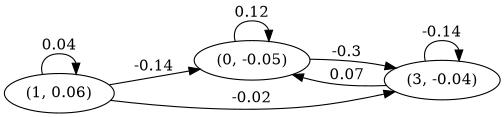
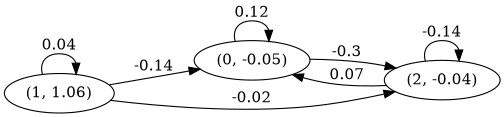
node "(3, -0.04)": label "(3, -0.04)" -> "(2, -0.04)"
node "(1, 0.06)": label "(1, 0.06)" -> "(1, 1.06)"
